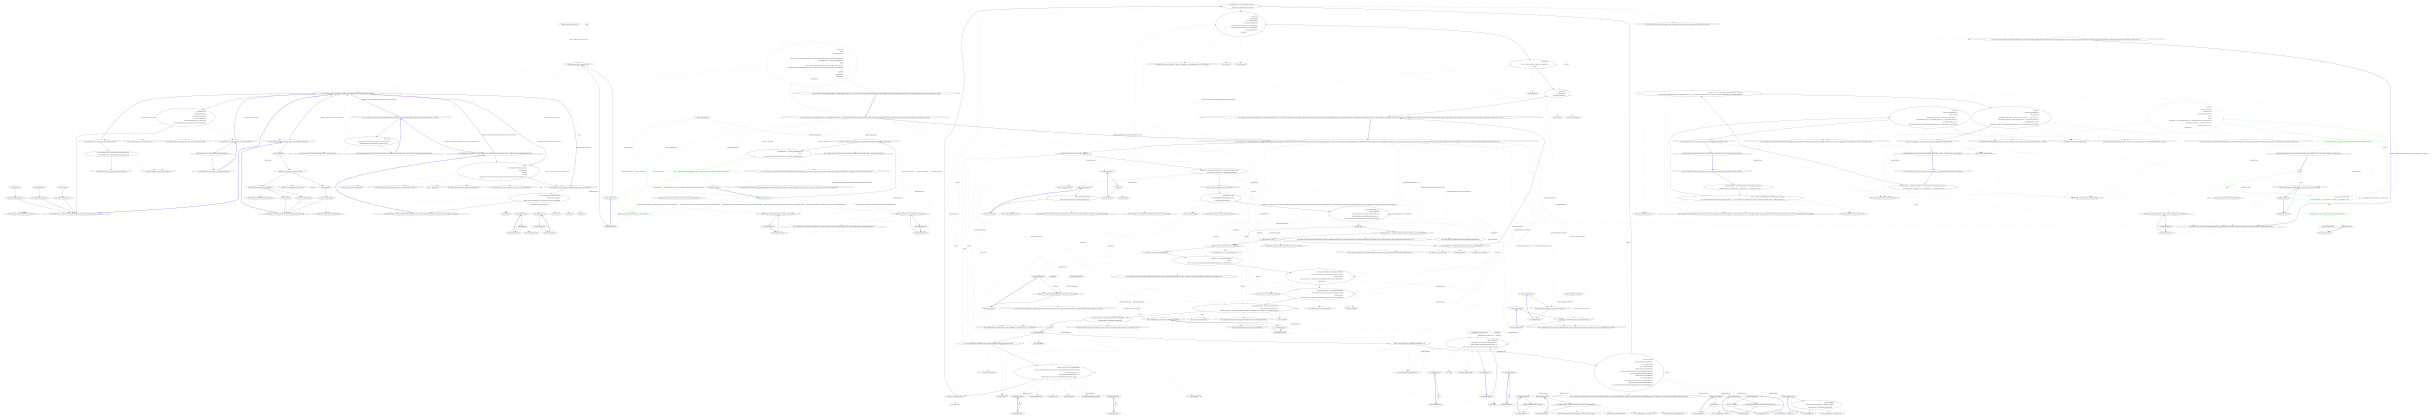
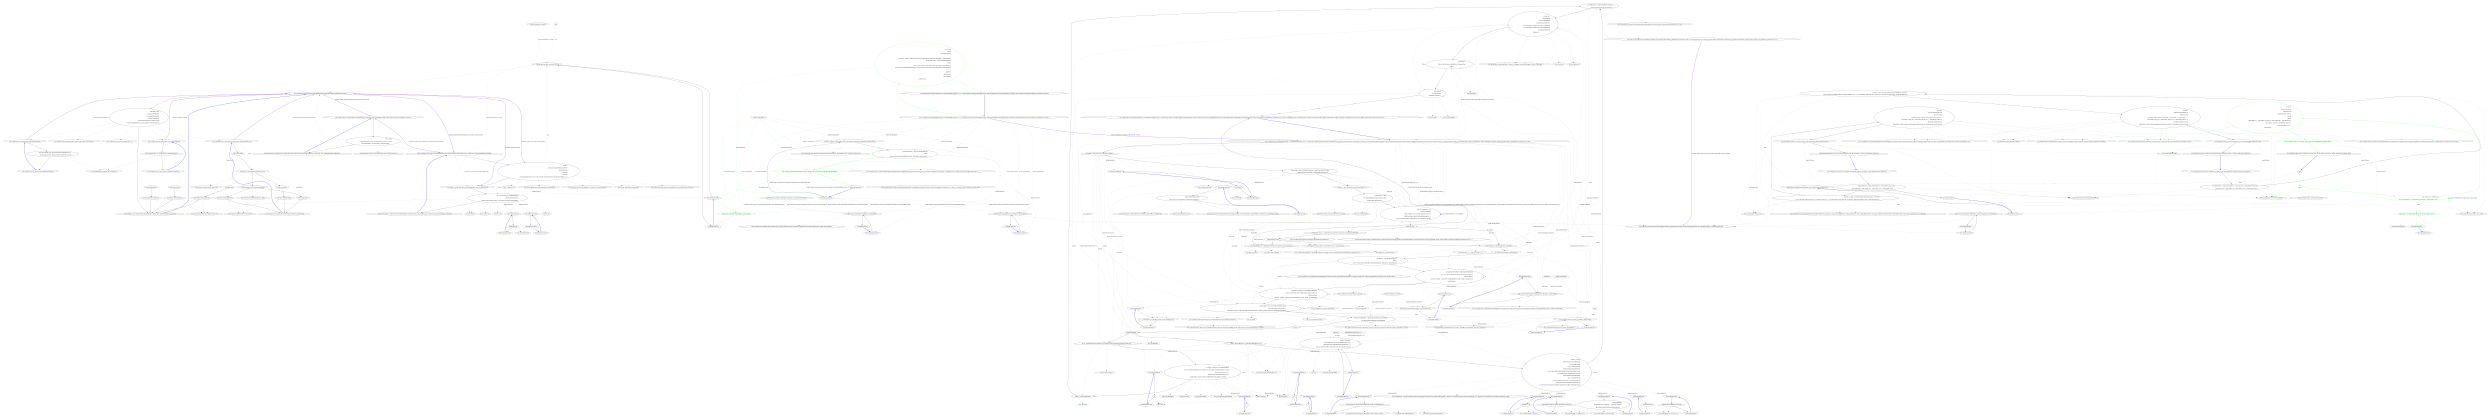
edge "Exit CommandLine.Core.TypeConverter.MatchBoolString(string)" -> "Entry CommandLine.Core.TypeConverter.MatchBoolString(string)": added
